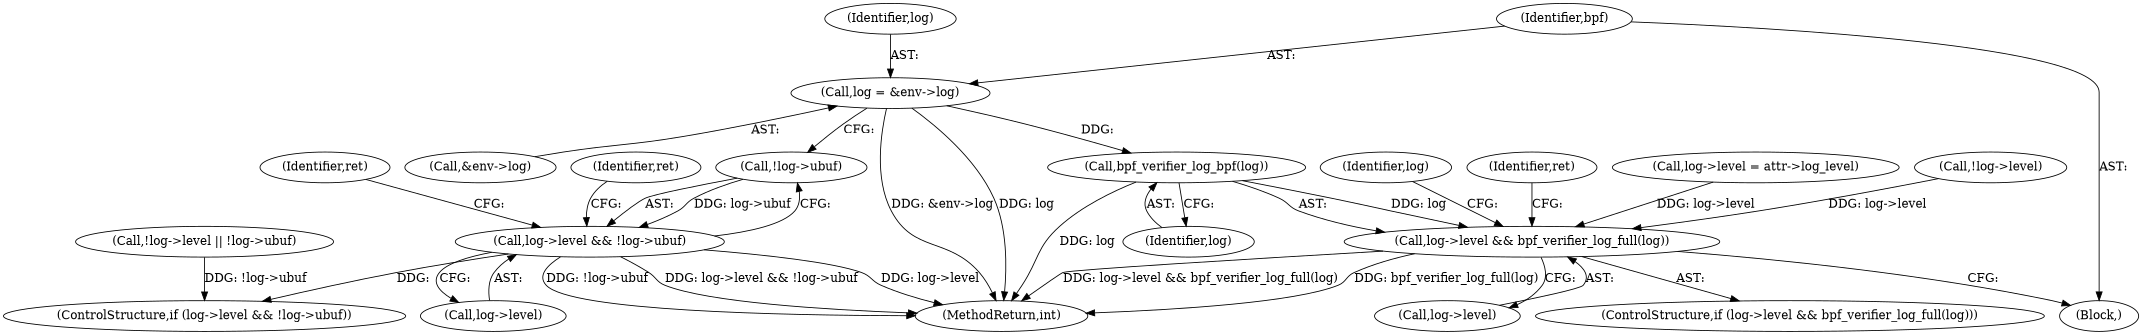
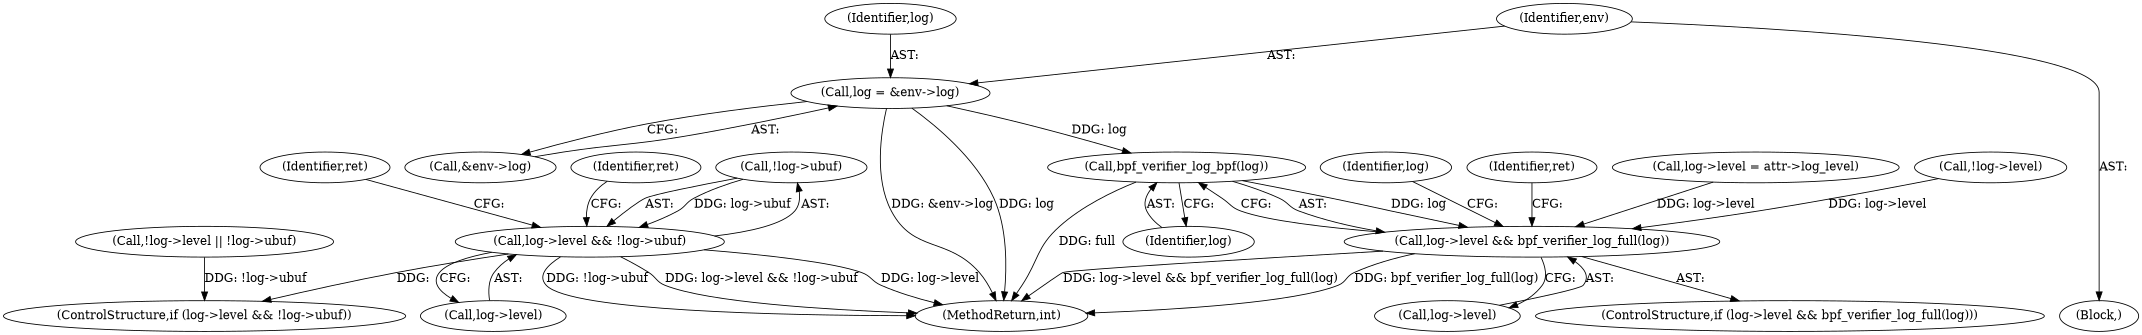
node "(Identifier,bpf)": label "(Identifier,bpf)" -> "(Identifier,env)"
edge "(Call,log = &env->log)" -> "(Call,!log->ubuf)": now "(Call,log = &env->log)" -> "(Call,&env->log)"
edge "(Call,log = &env->log)" -> "(Call,bpf_verifier_log_bpf(log))": label "DDG: " -> "DDG: log"
edge "(Call,log->level && !log->ubuf)" -> "(Call,!log->ubuf)": label "CFG: " -> "AST: "
edge "(Call,bpf_verifier_log_bpf(log))" -> "(MethodReturn,int)": label "DDG: log" -> "DDG: full"
edge "(Call,log->level && bpf_verifier_log_full(log))" -> "(Block,)": now "(Call,log->level && bpf_verifier_log_full(log))" -> "(Call,bpf_verifier_log_bpf(log))"
